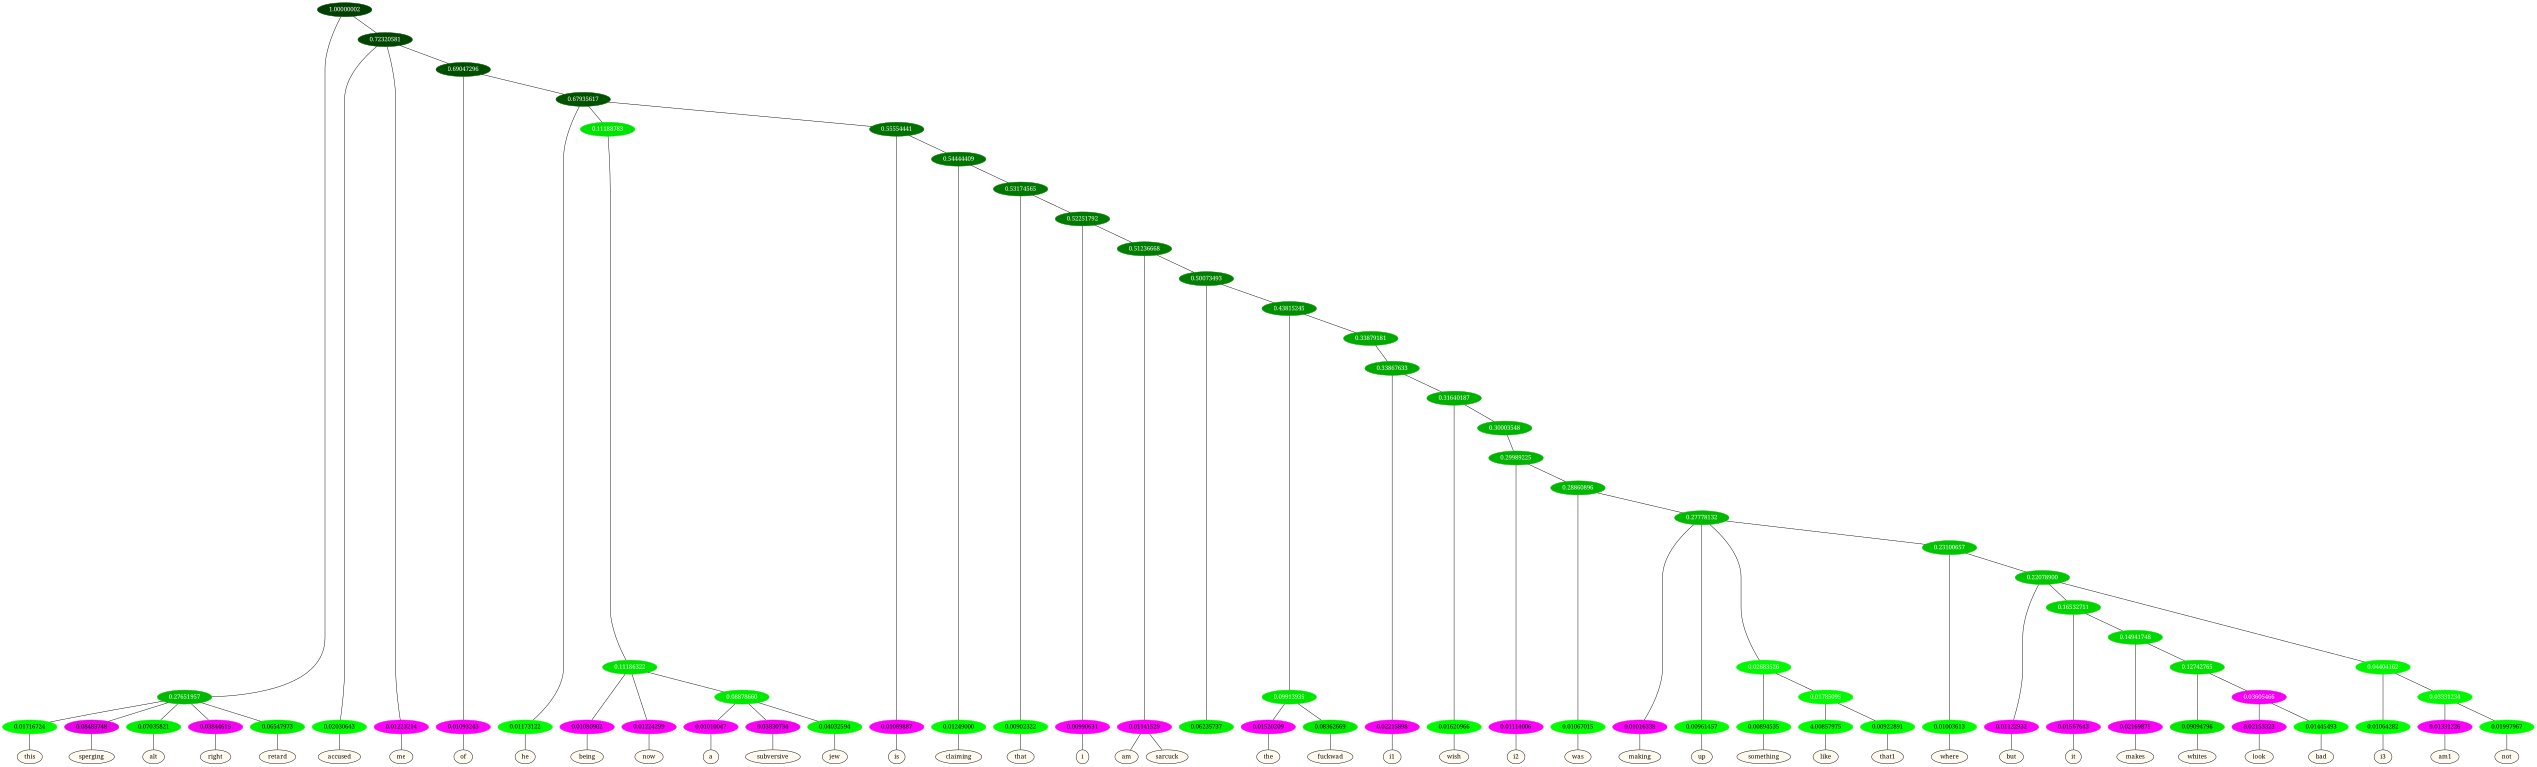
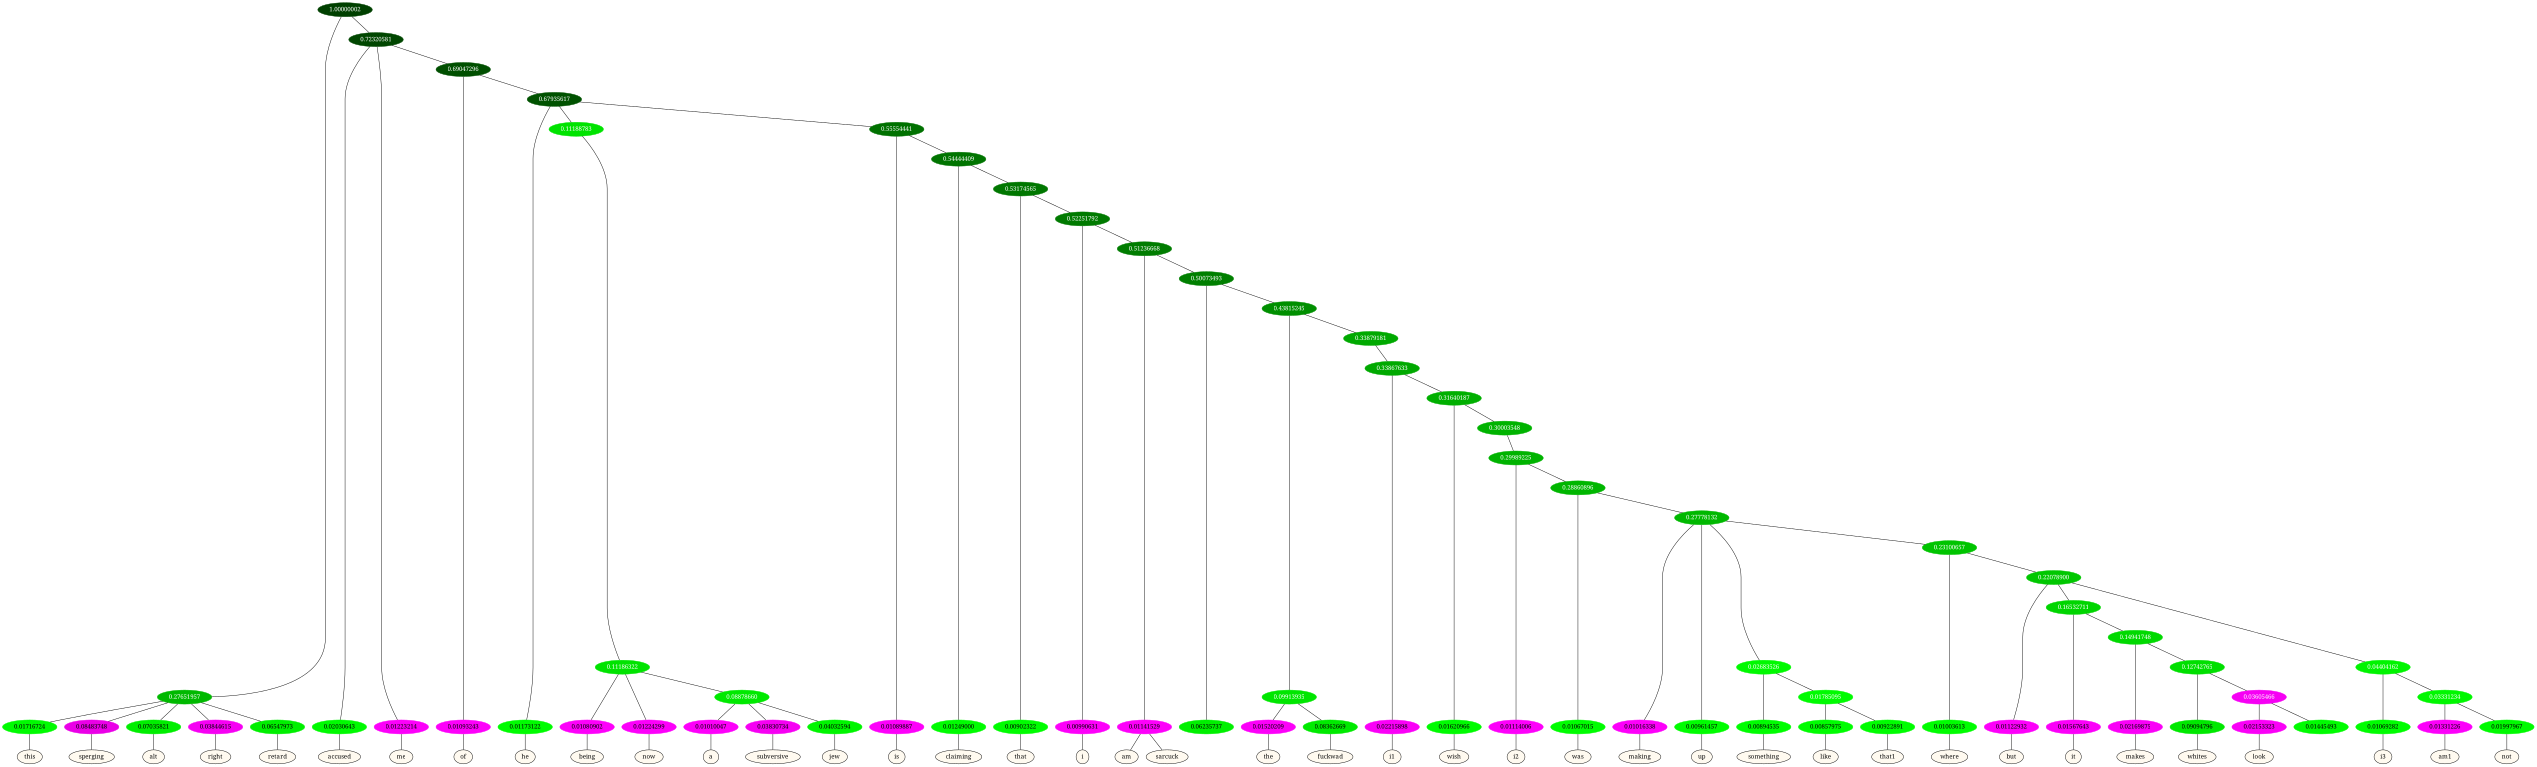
node "4.00857975": label "4.00857975" -> "0.00857975"
node "8.02153323": label "8.02153323" -> "0.02153323"
node "0.01064282": label "0.01064282" -> "0.01069282"
node "bad": removed
